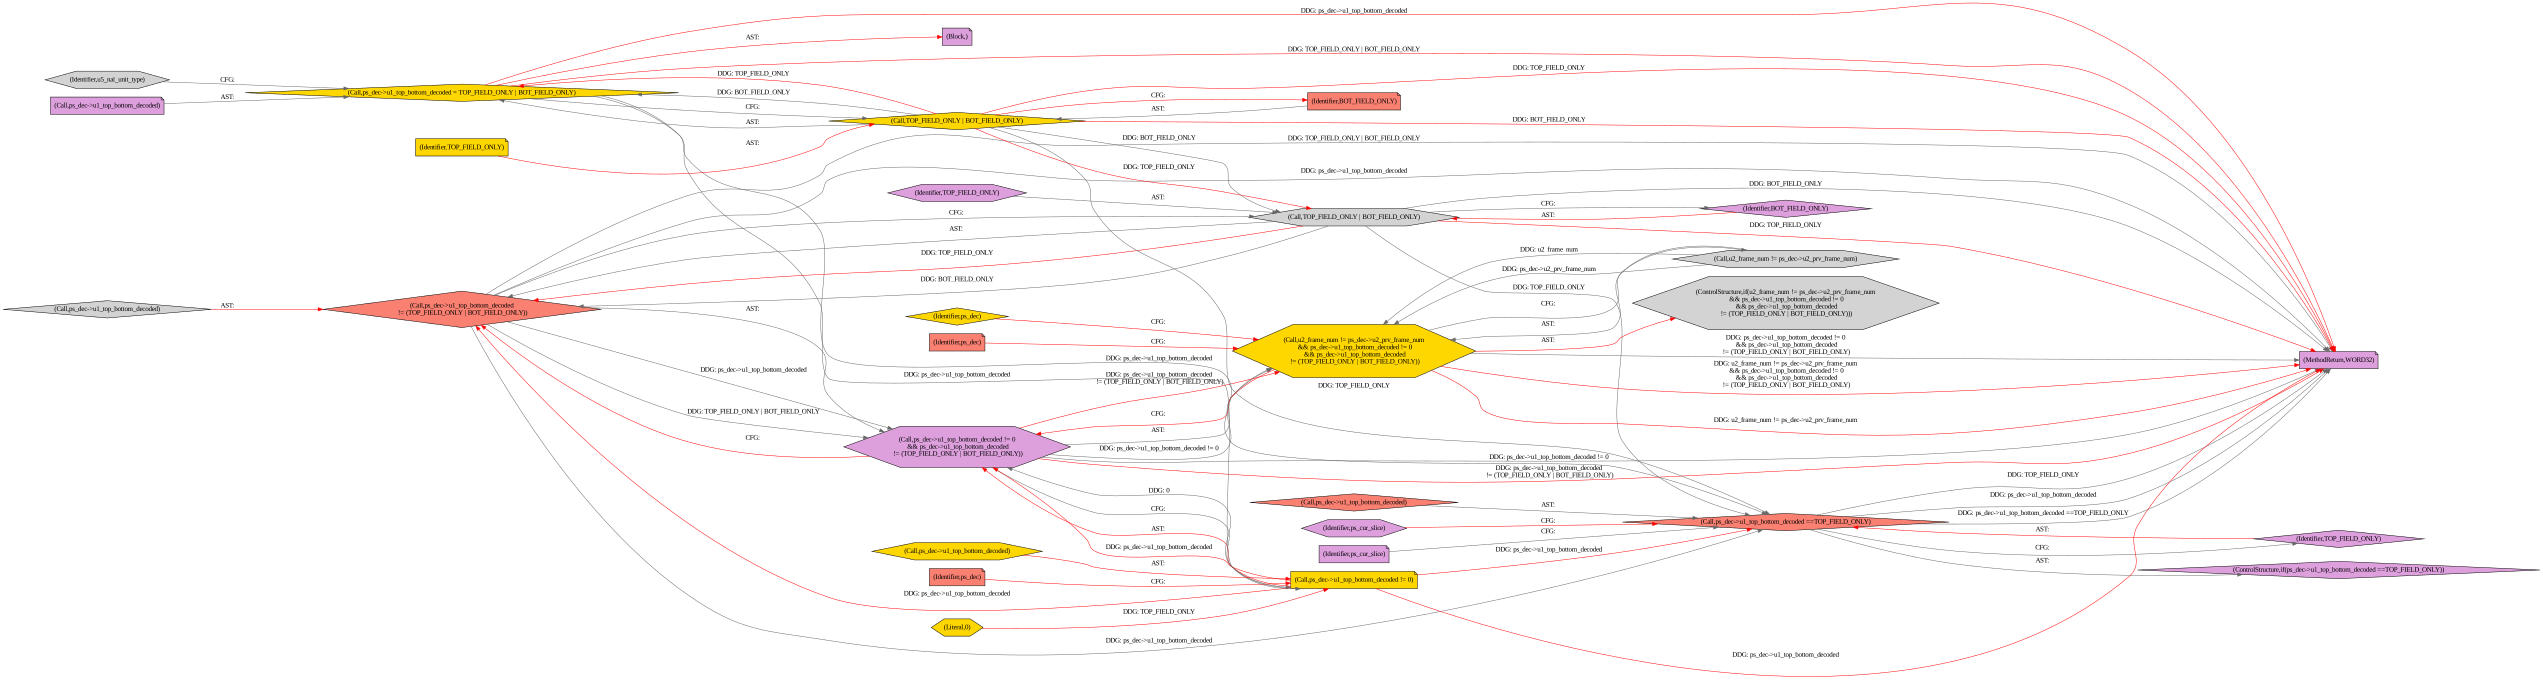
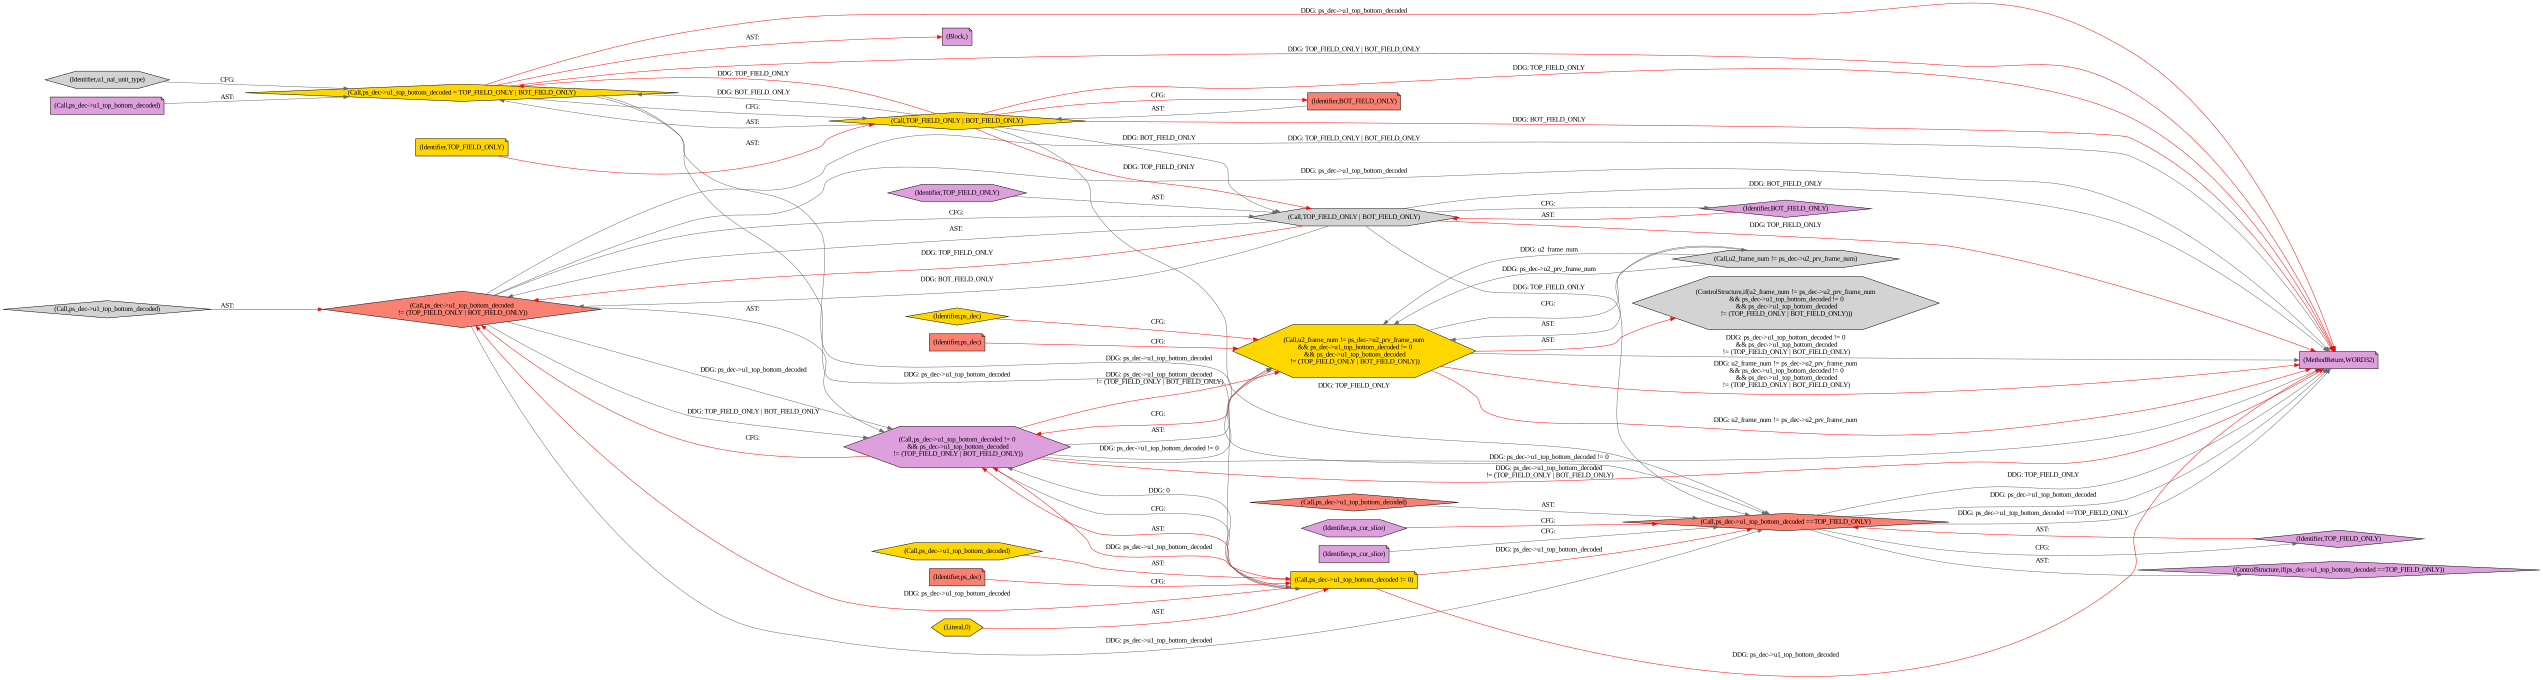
node "(Identifier,u5_nal_unit_type)": label "(Identifier,u5_nal_unit_type)" -> "(Identifier,u1_nal_unit_type)"
edge "(Literal,0)" -> "(Call,ps_dec->u1_top_bottom_decoded != 0)": label "DDG: TOP_FIELD_ONLY" -> "AST: "
